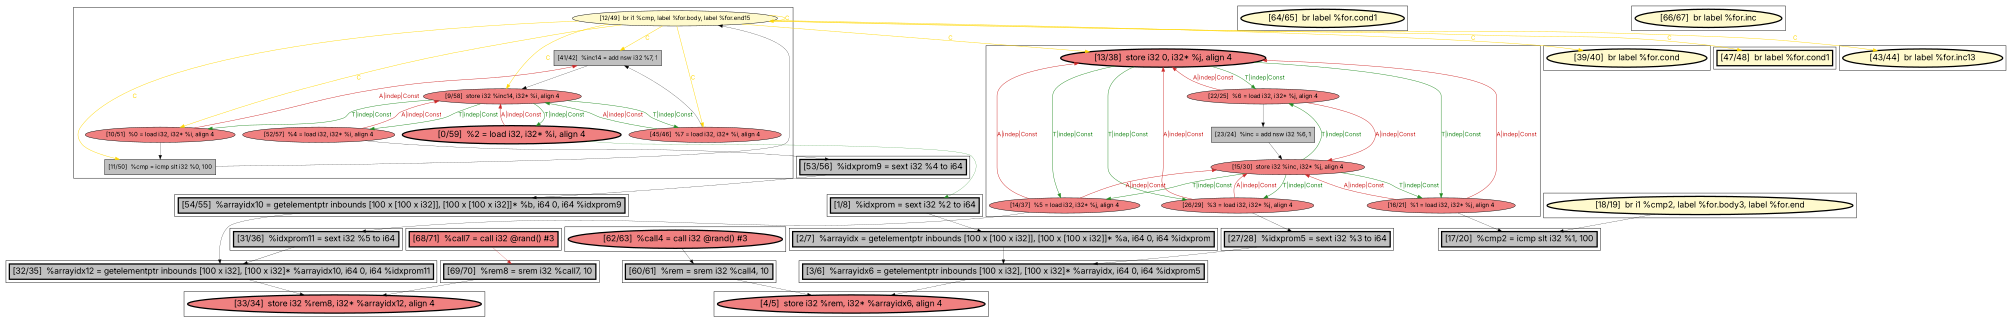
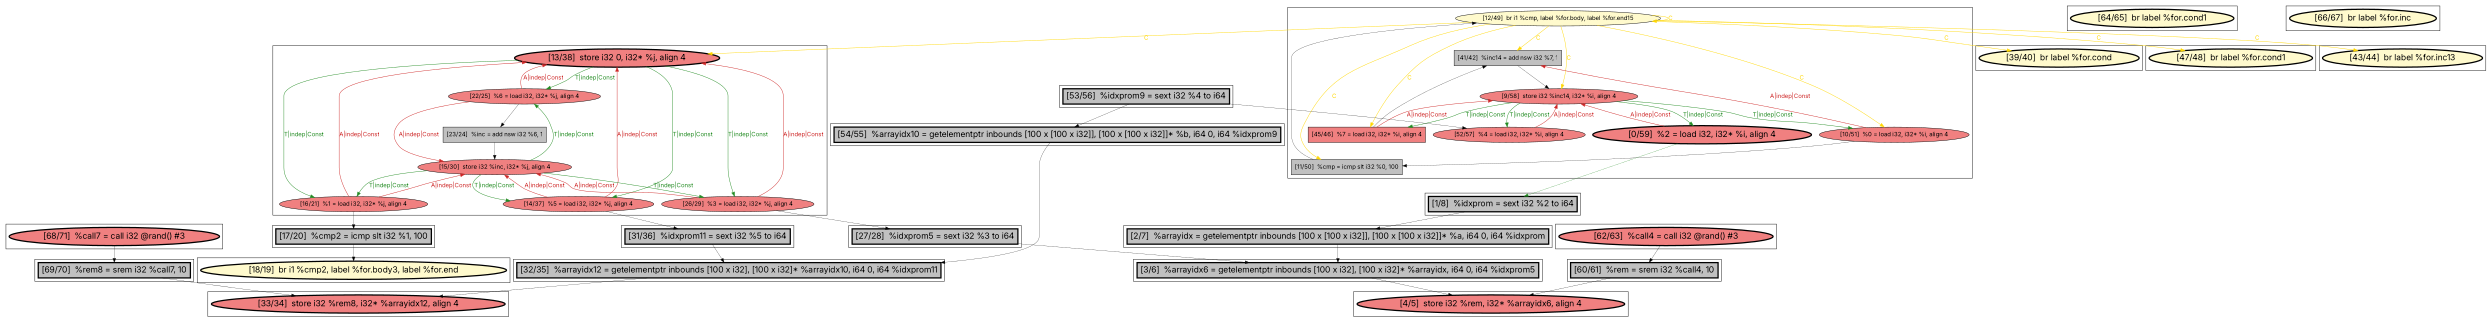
node "[47/48]  br label %for.cond1": shape box -> ellipse
edge "[45/46]  %7 = load i32, i32* %i, align 4" -> "[9/58]  store i32 %inc14, i32* %i, align 4": color forestgreen -> firebrick3
node "[45/46]  %7 = load i32, i32* %i, align 4": shape ellipse -> box
edge "[52/57]  %4 = load i32, i32* %i, align 4" -> "[53/56]  %idxprom9 = sext i32 %4 to i64": reversed
edge "[18/19]  br i1 %cmp2, label %for.body3, label %for.end" -> "[17/20]  %cmp2 = icmp slt i32 %1, 100": reversed
node "[68/71]  %call7 = call i32 @rand() #3": shape box -> ellipse
edge "[68/71]  %call7 = call i32 @rand() #3" -> "[69/70]  %rem8 = srem i32 %call7, 10": color firebrick3 -> black
